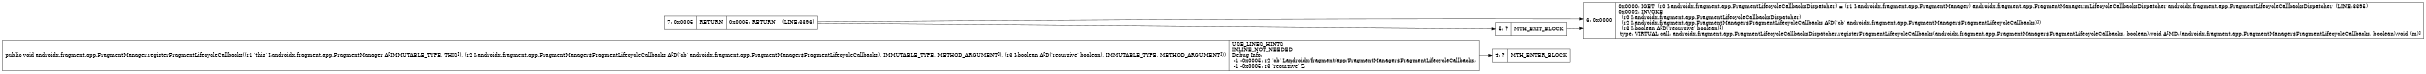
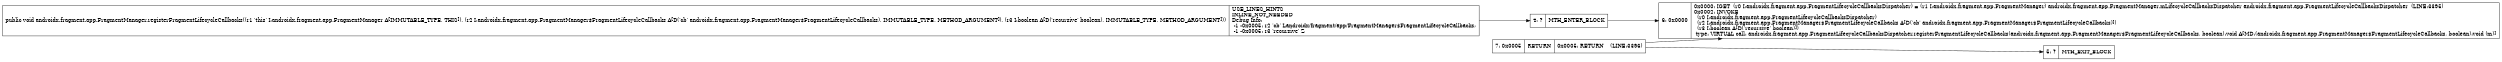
edge "5: ?" -> "6: 0x0000": now "4: ?" -> "6: 0x0000"
